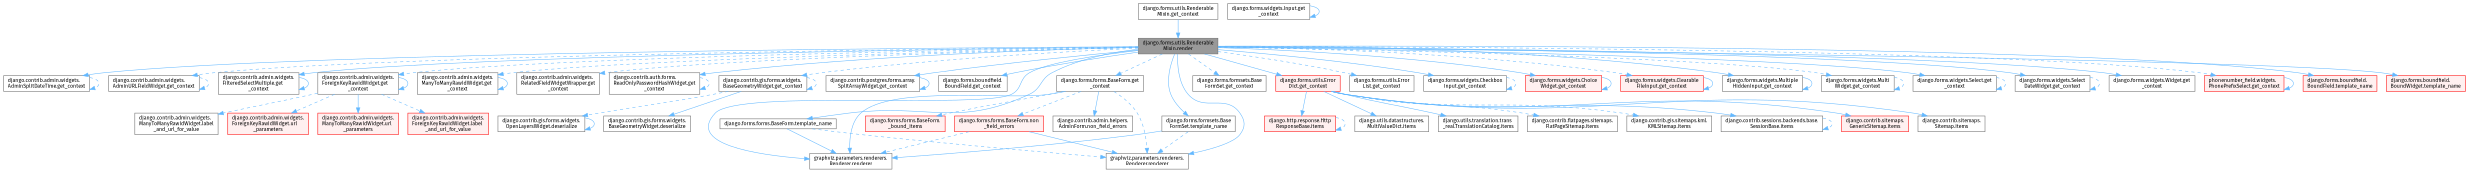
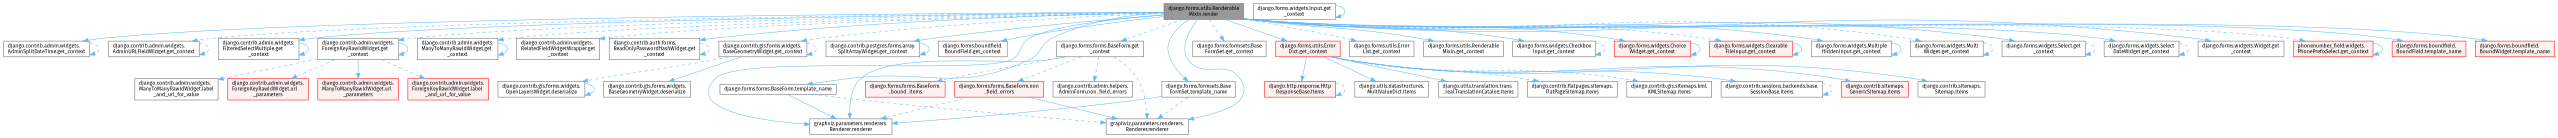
edge "django.forms.utils.Renderable Mixin.get_context" -> "django.forms.utils.Renderable Mixin.render": reversed
edge "django.forms.forms.BaseForm.get _context" -> "django.contrib.admin.helpers. AdminForm.non_field_errors": style solid -> dashed
